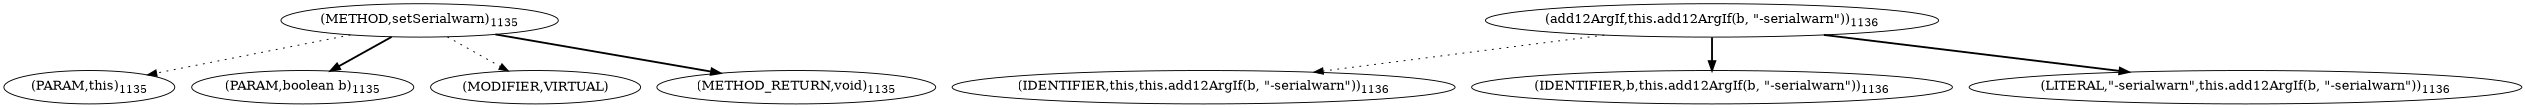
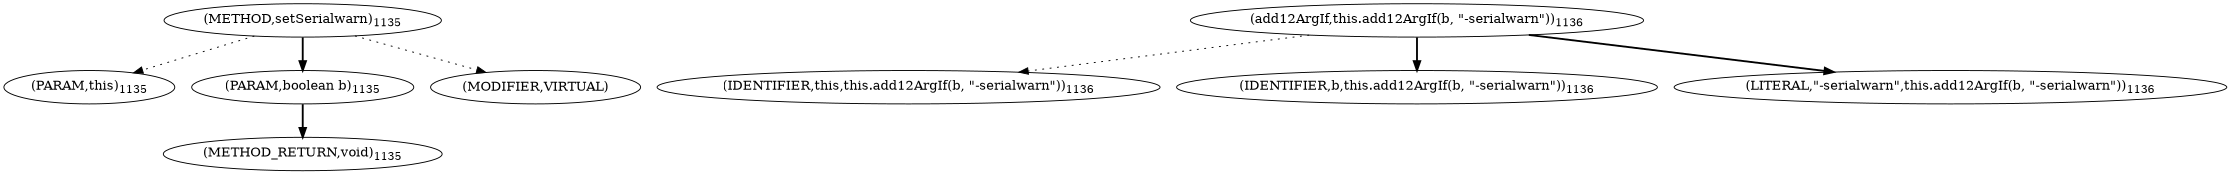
edge "(METHOD,setSerialwarn)" -> "(METHOD_RETURN,void)": now "(PARAM,boolean b)" -> "(METHOD_RETURN,void)"
